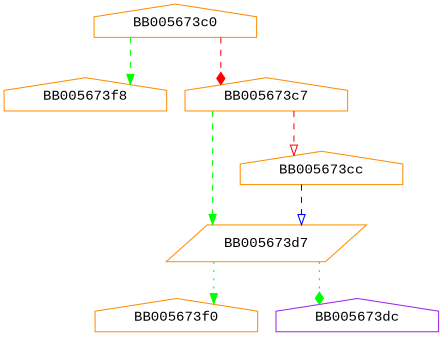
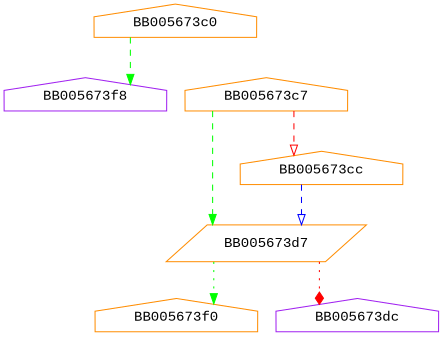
edge "BB005673c0" -> "BB005673c7": removed
node "BB005673f8": color darkorange -> purple
edge "BB005673d7" -> "BB005673dc": color green -> red
